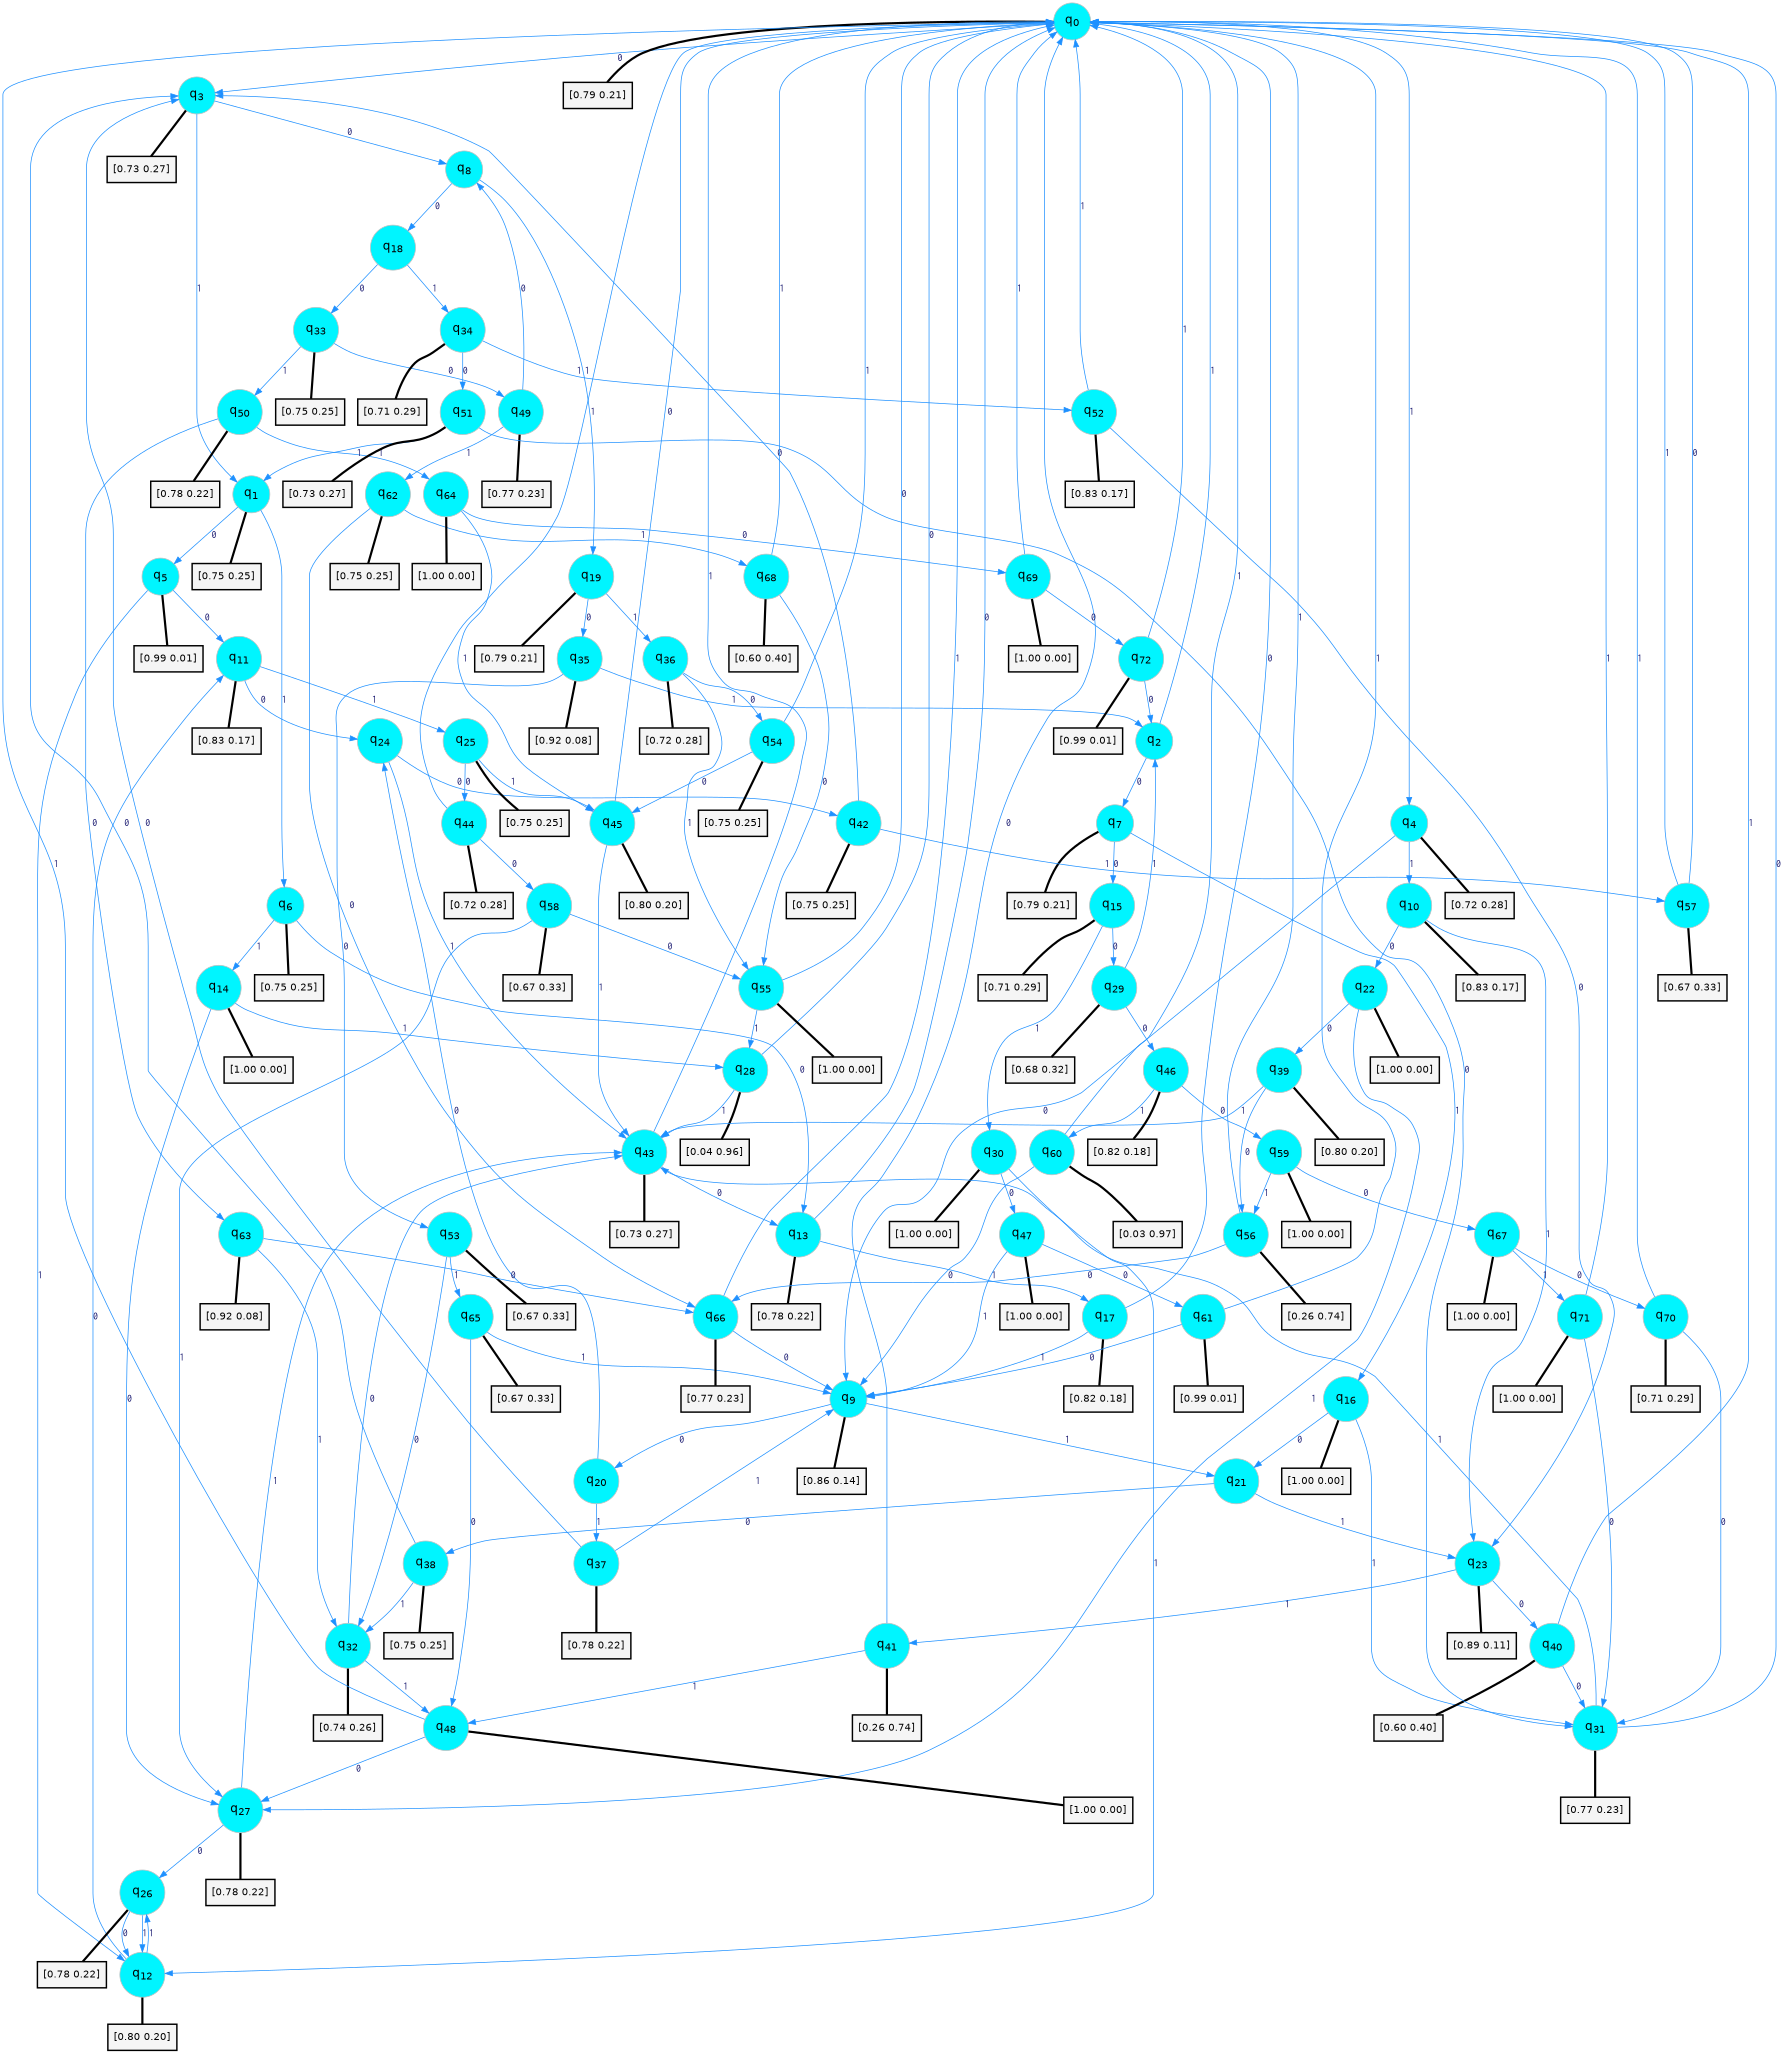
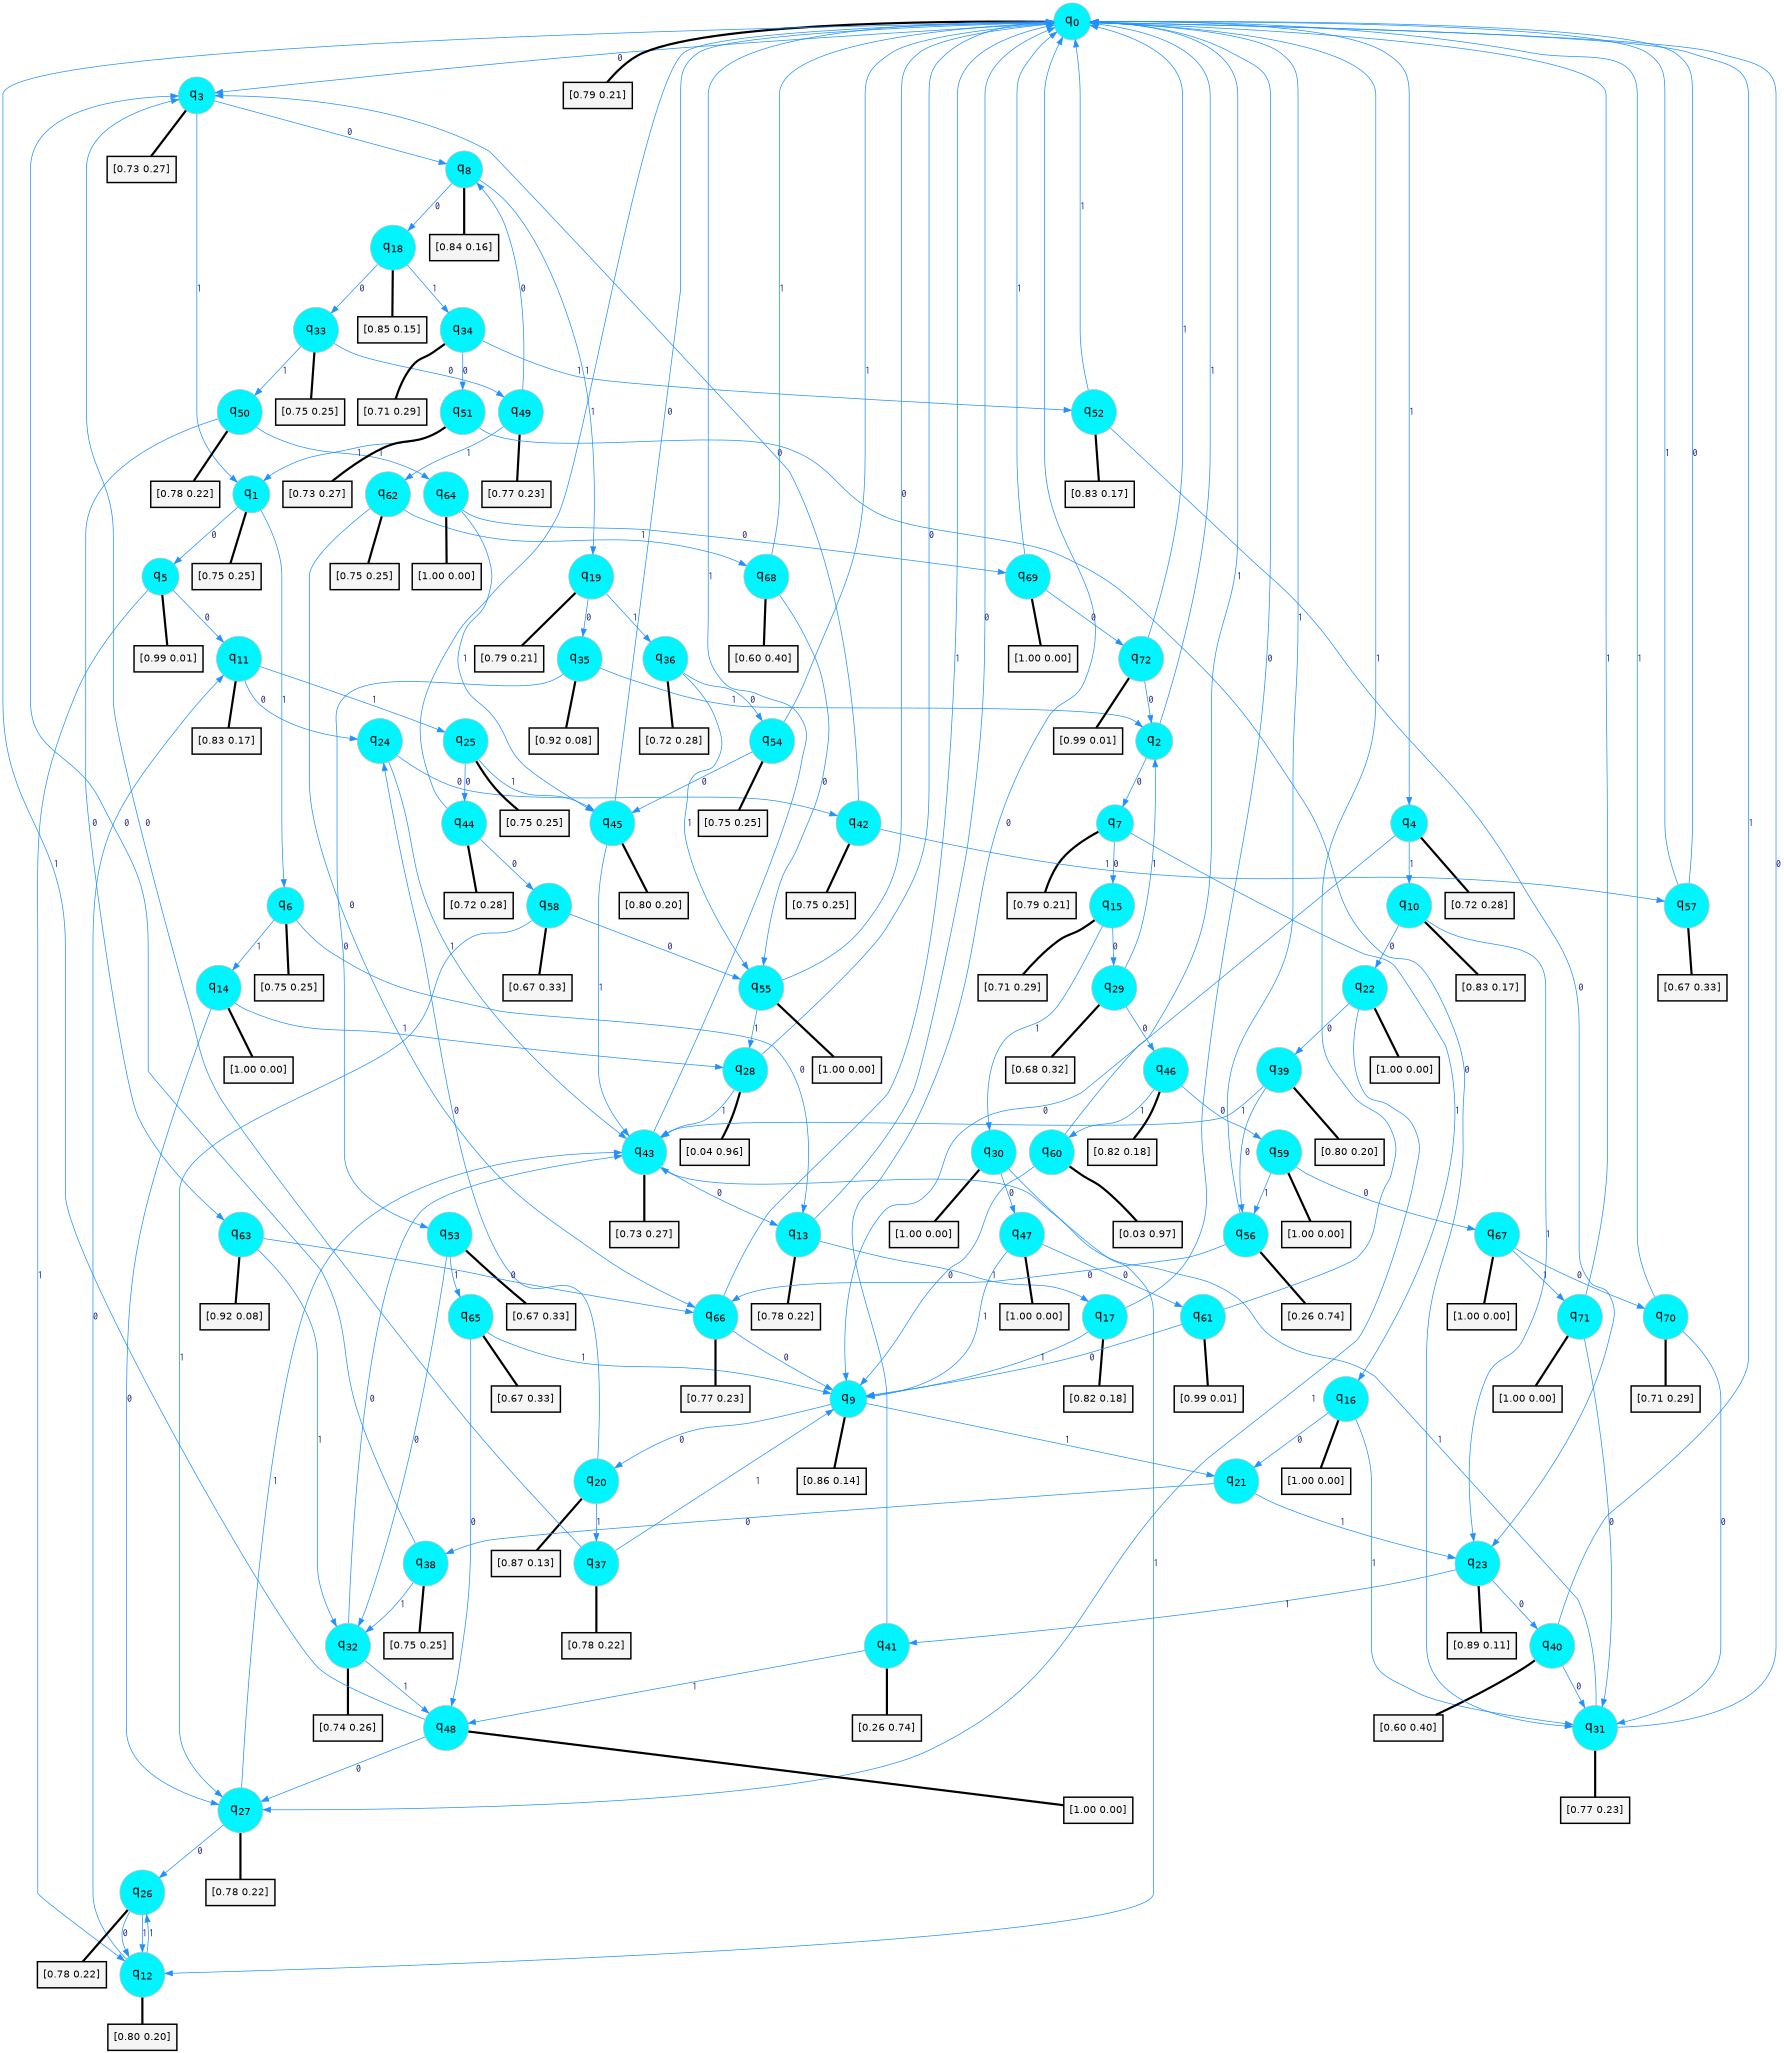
node "[0.84 0.16]": added
node "[0.85 0.15]": added
node "[0.87 0.13]": added
